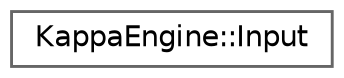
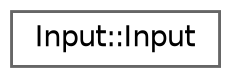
node "KappaEngine::Input": label "KappaEngine::Input" -> "Input::Input"
